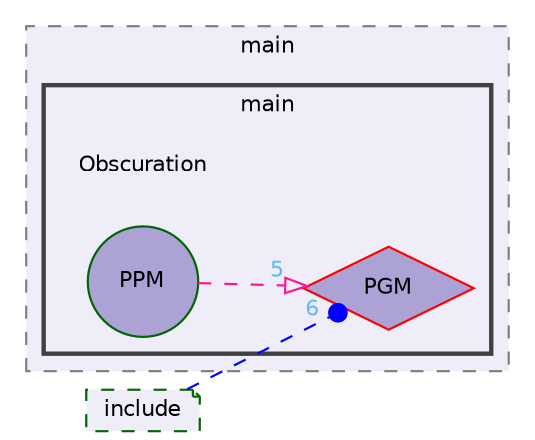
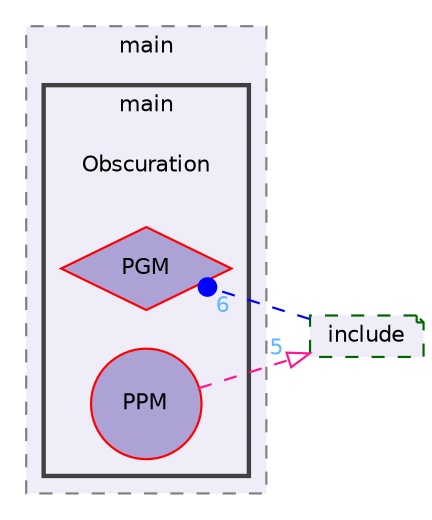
node "PPM": color darkgreen -> red
edge "PPM" -> "PGM": now "PPM" -> "include"
